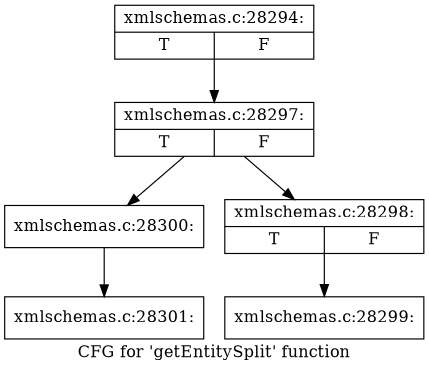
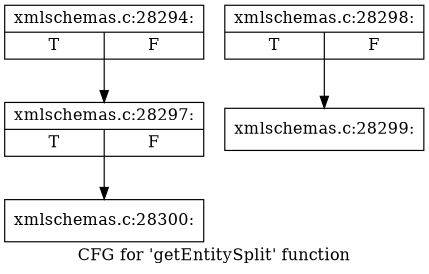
edge "xmlschemas.c:28297:" -> "xmlschemas.c:28298:": removed
node "xmlschemas.c:28301:": removed
